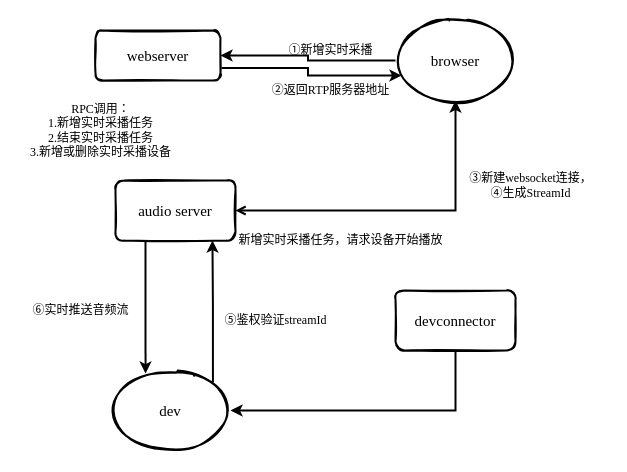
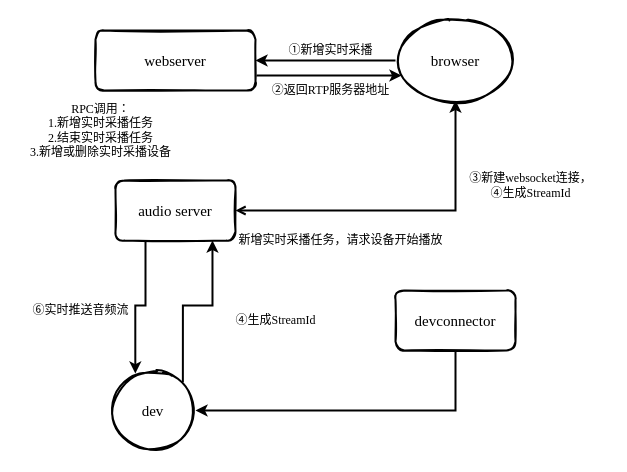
node "webserver": size 125x50 -> 160x60
node "⑤鉴权验证streamId": label "⑤鉴权验证streamId" -> "④生成StreamId"
node "dev": size 120x80 -> 85x80
